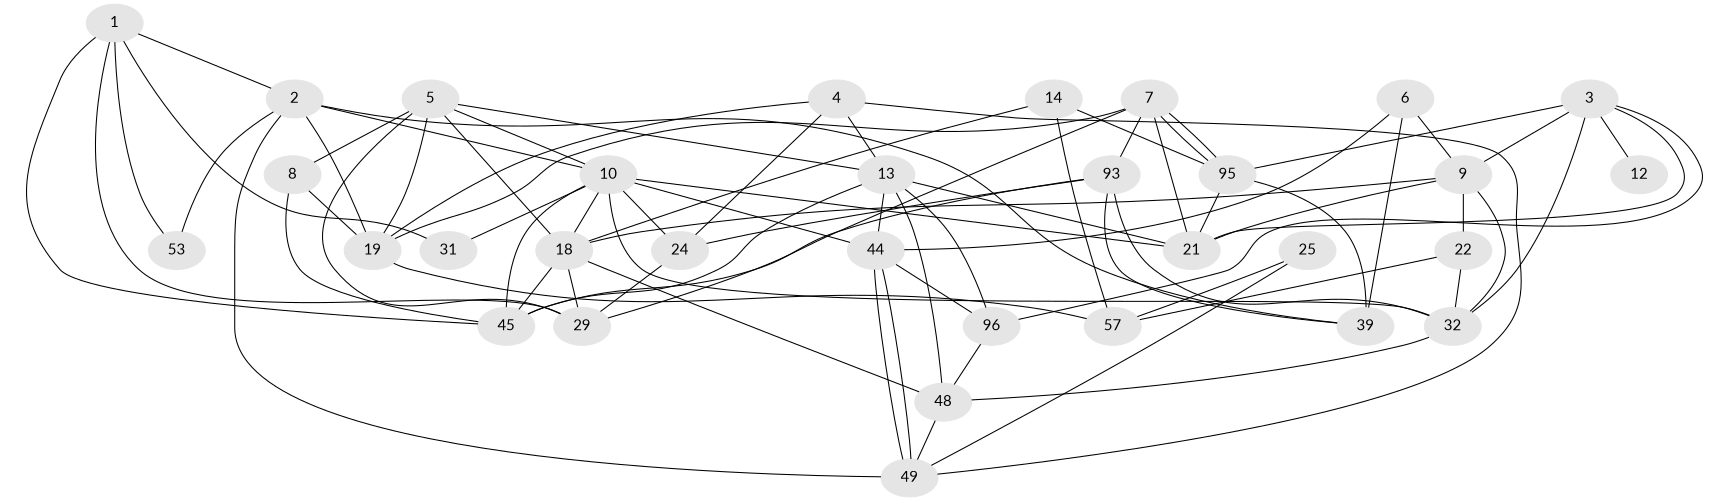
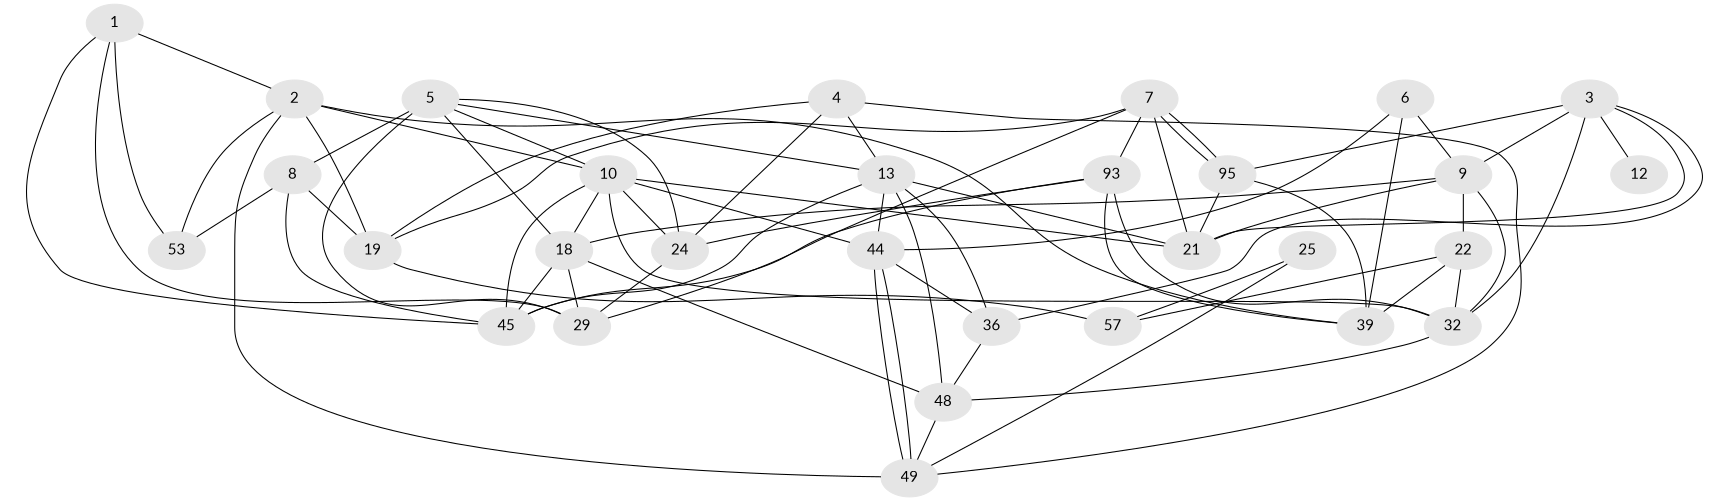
node "14": removed
edge "5" -- "19": now "5" -- "24"
edge "8" -- "53": added
node "31": removed
edge "22" -- "39": added
node "96": label "96" -> "36"
